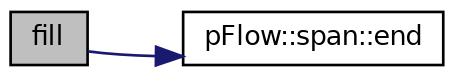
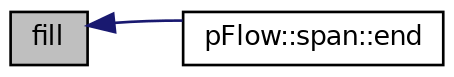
edge "fill" -> "pFlow::span::end": reversed
